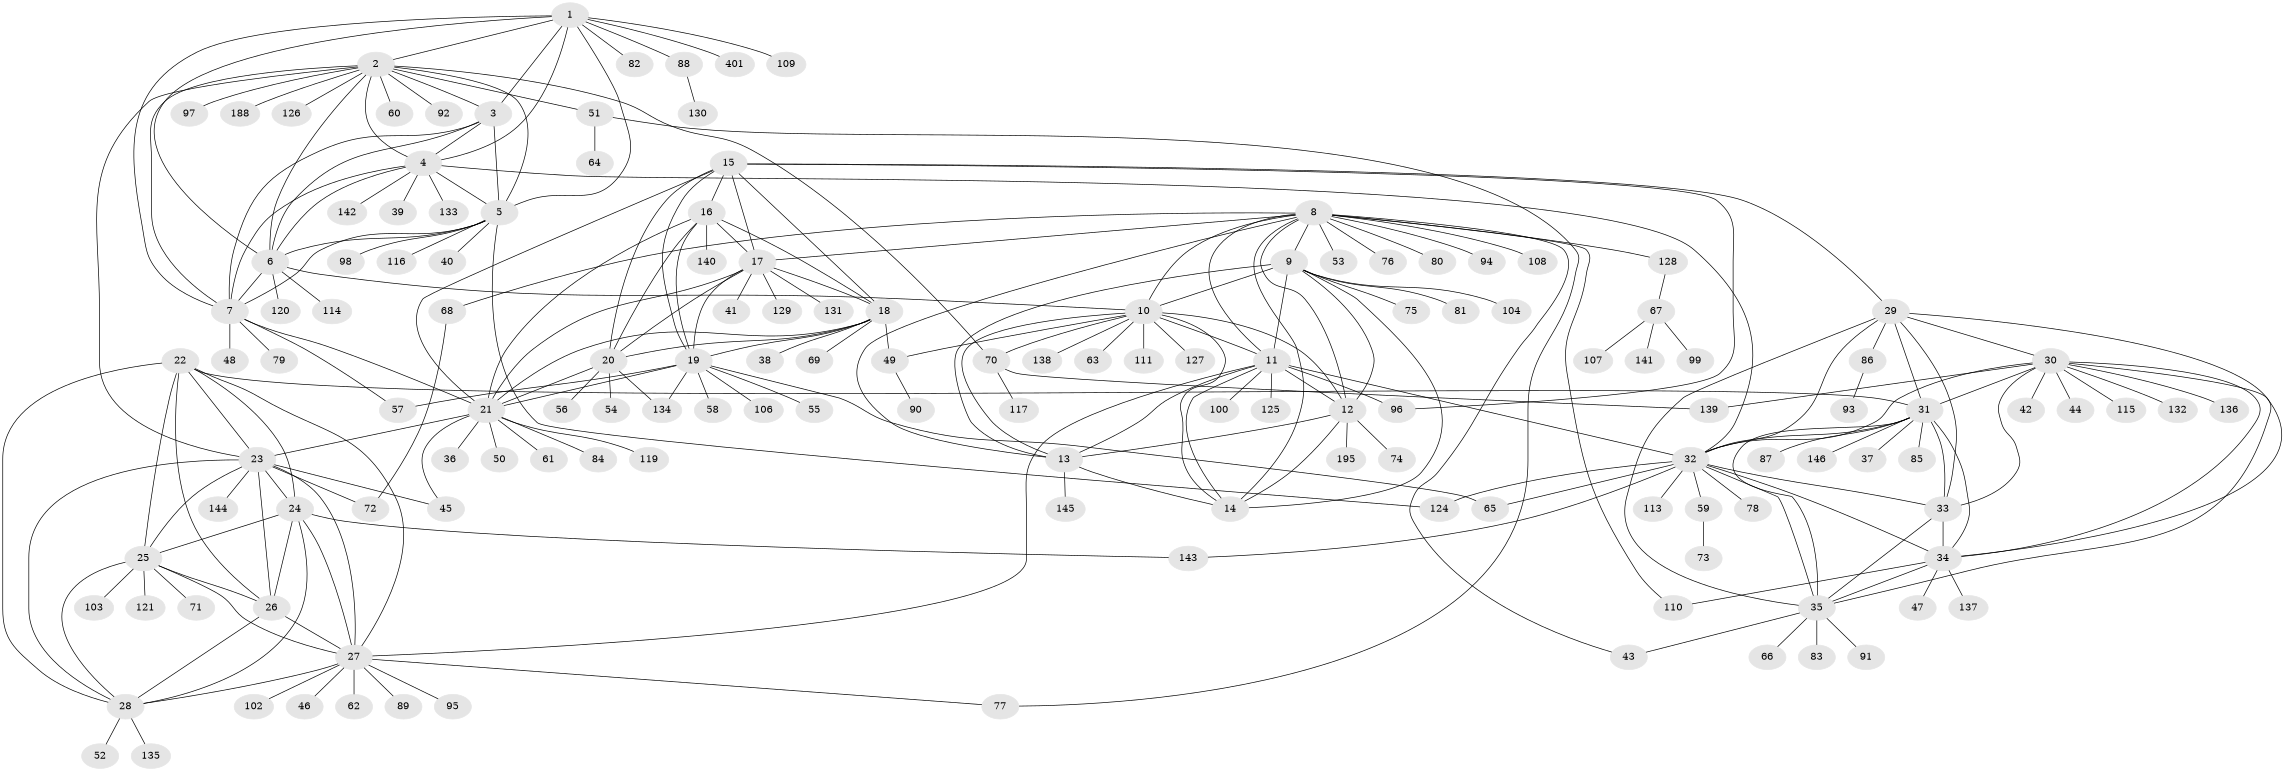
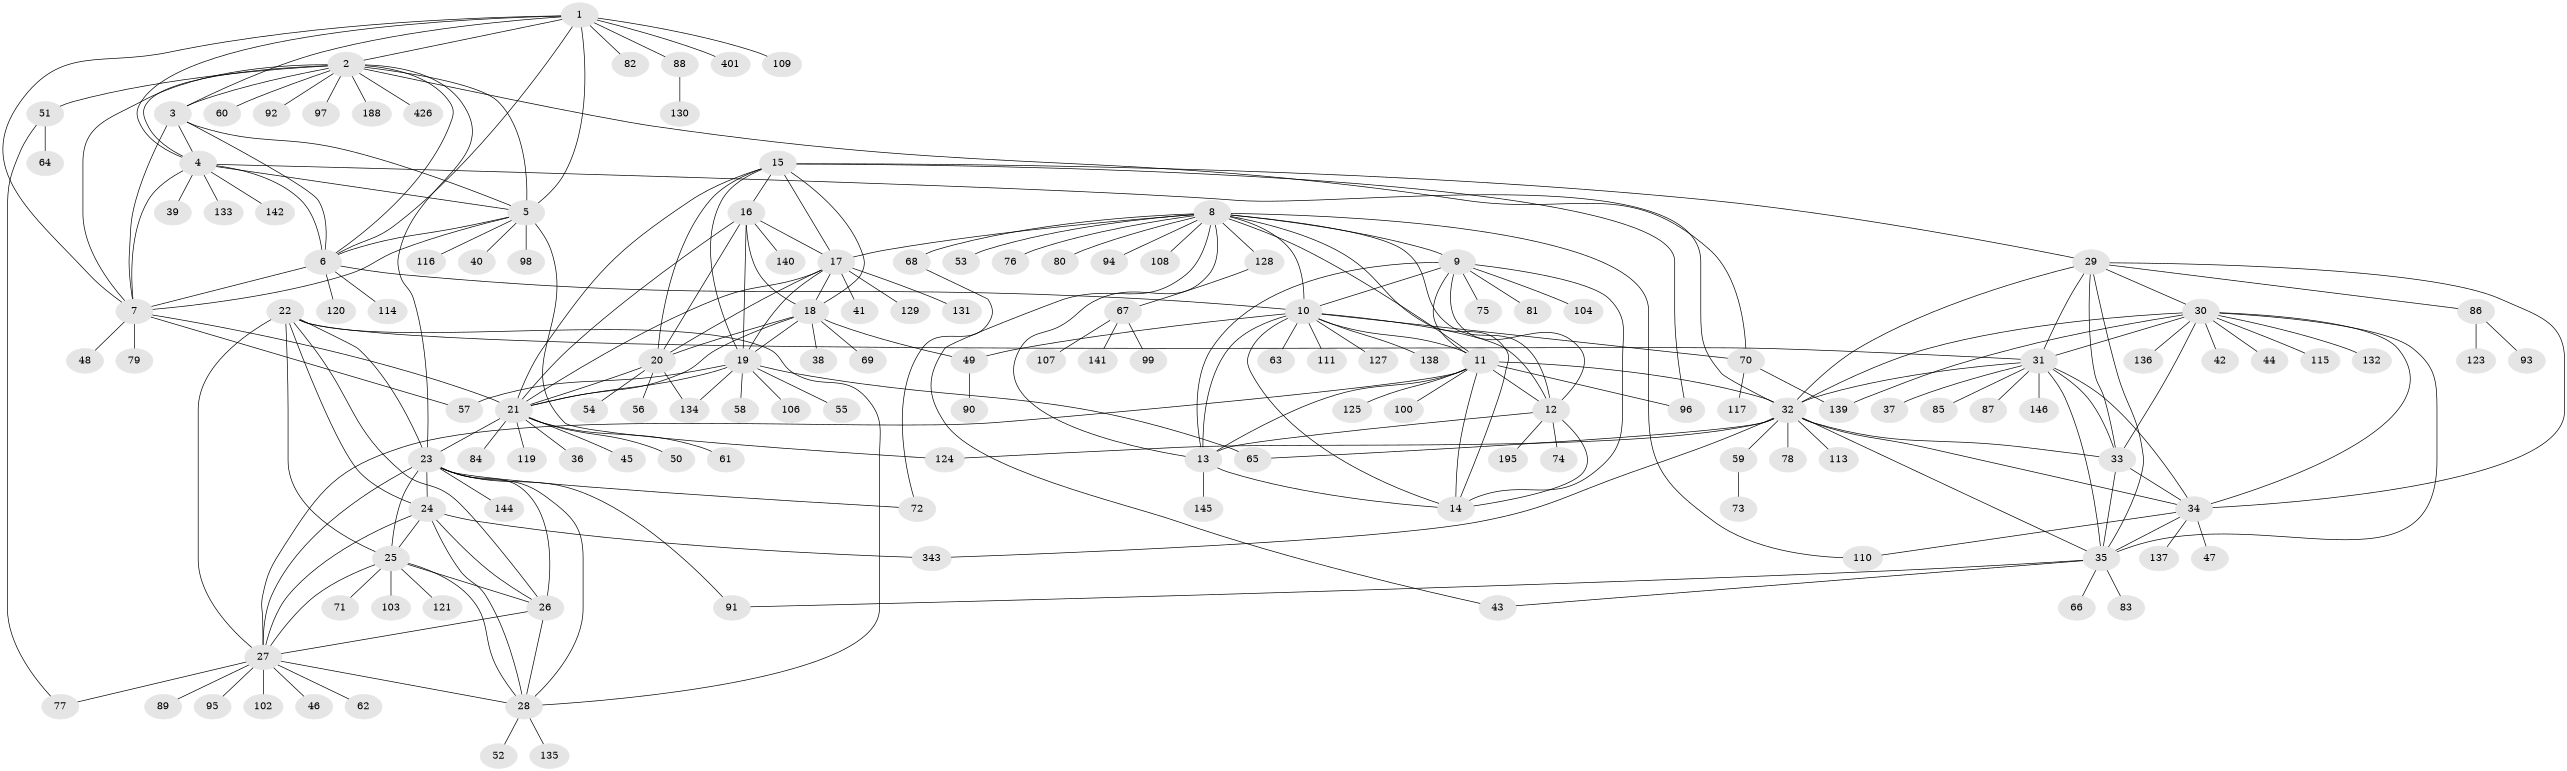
node "126": label "126" -> "426"
node "123": added
edge "23" -- "45": now "23" -- "91"
node "143": label "143" -> "343"
